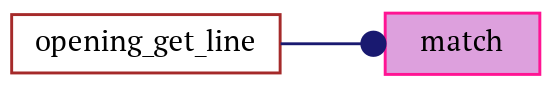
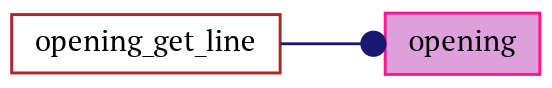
node "match": label "match" -> "opening"
